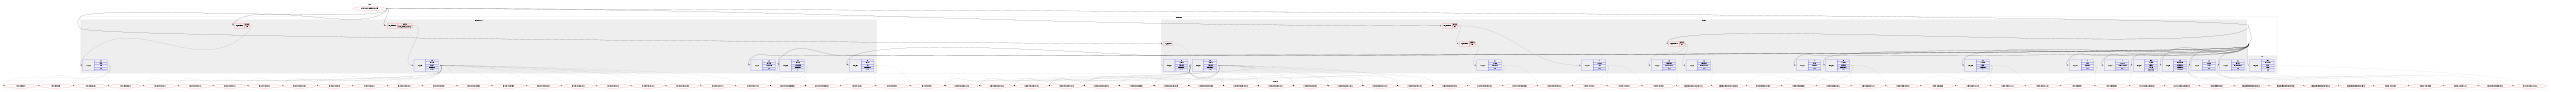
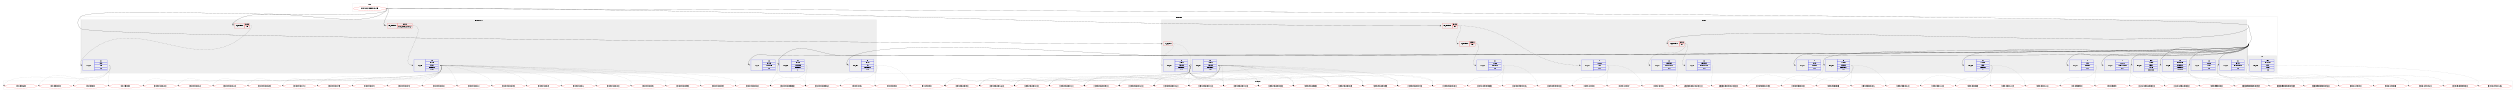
node "app-portage/elt-patches-20170826.1": removed
